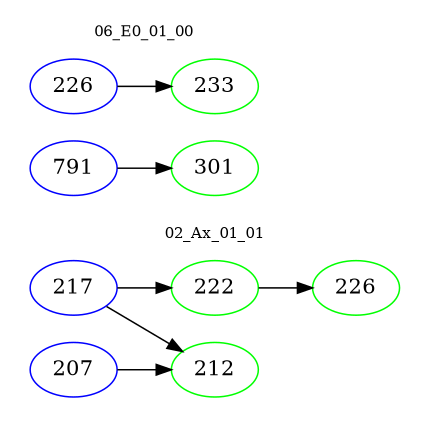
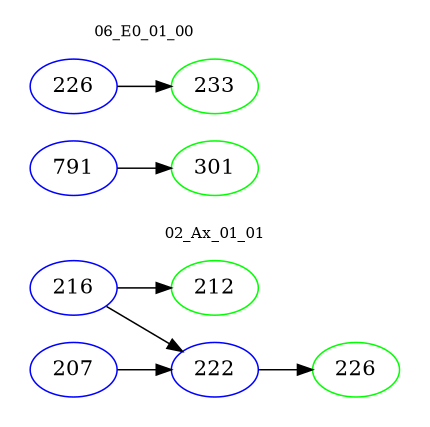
node "217": label "217" -> "216"
node "222": color green -> blue
edge "207" -> "212": now "207" -> "222"
